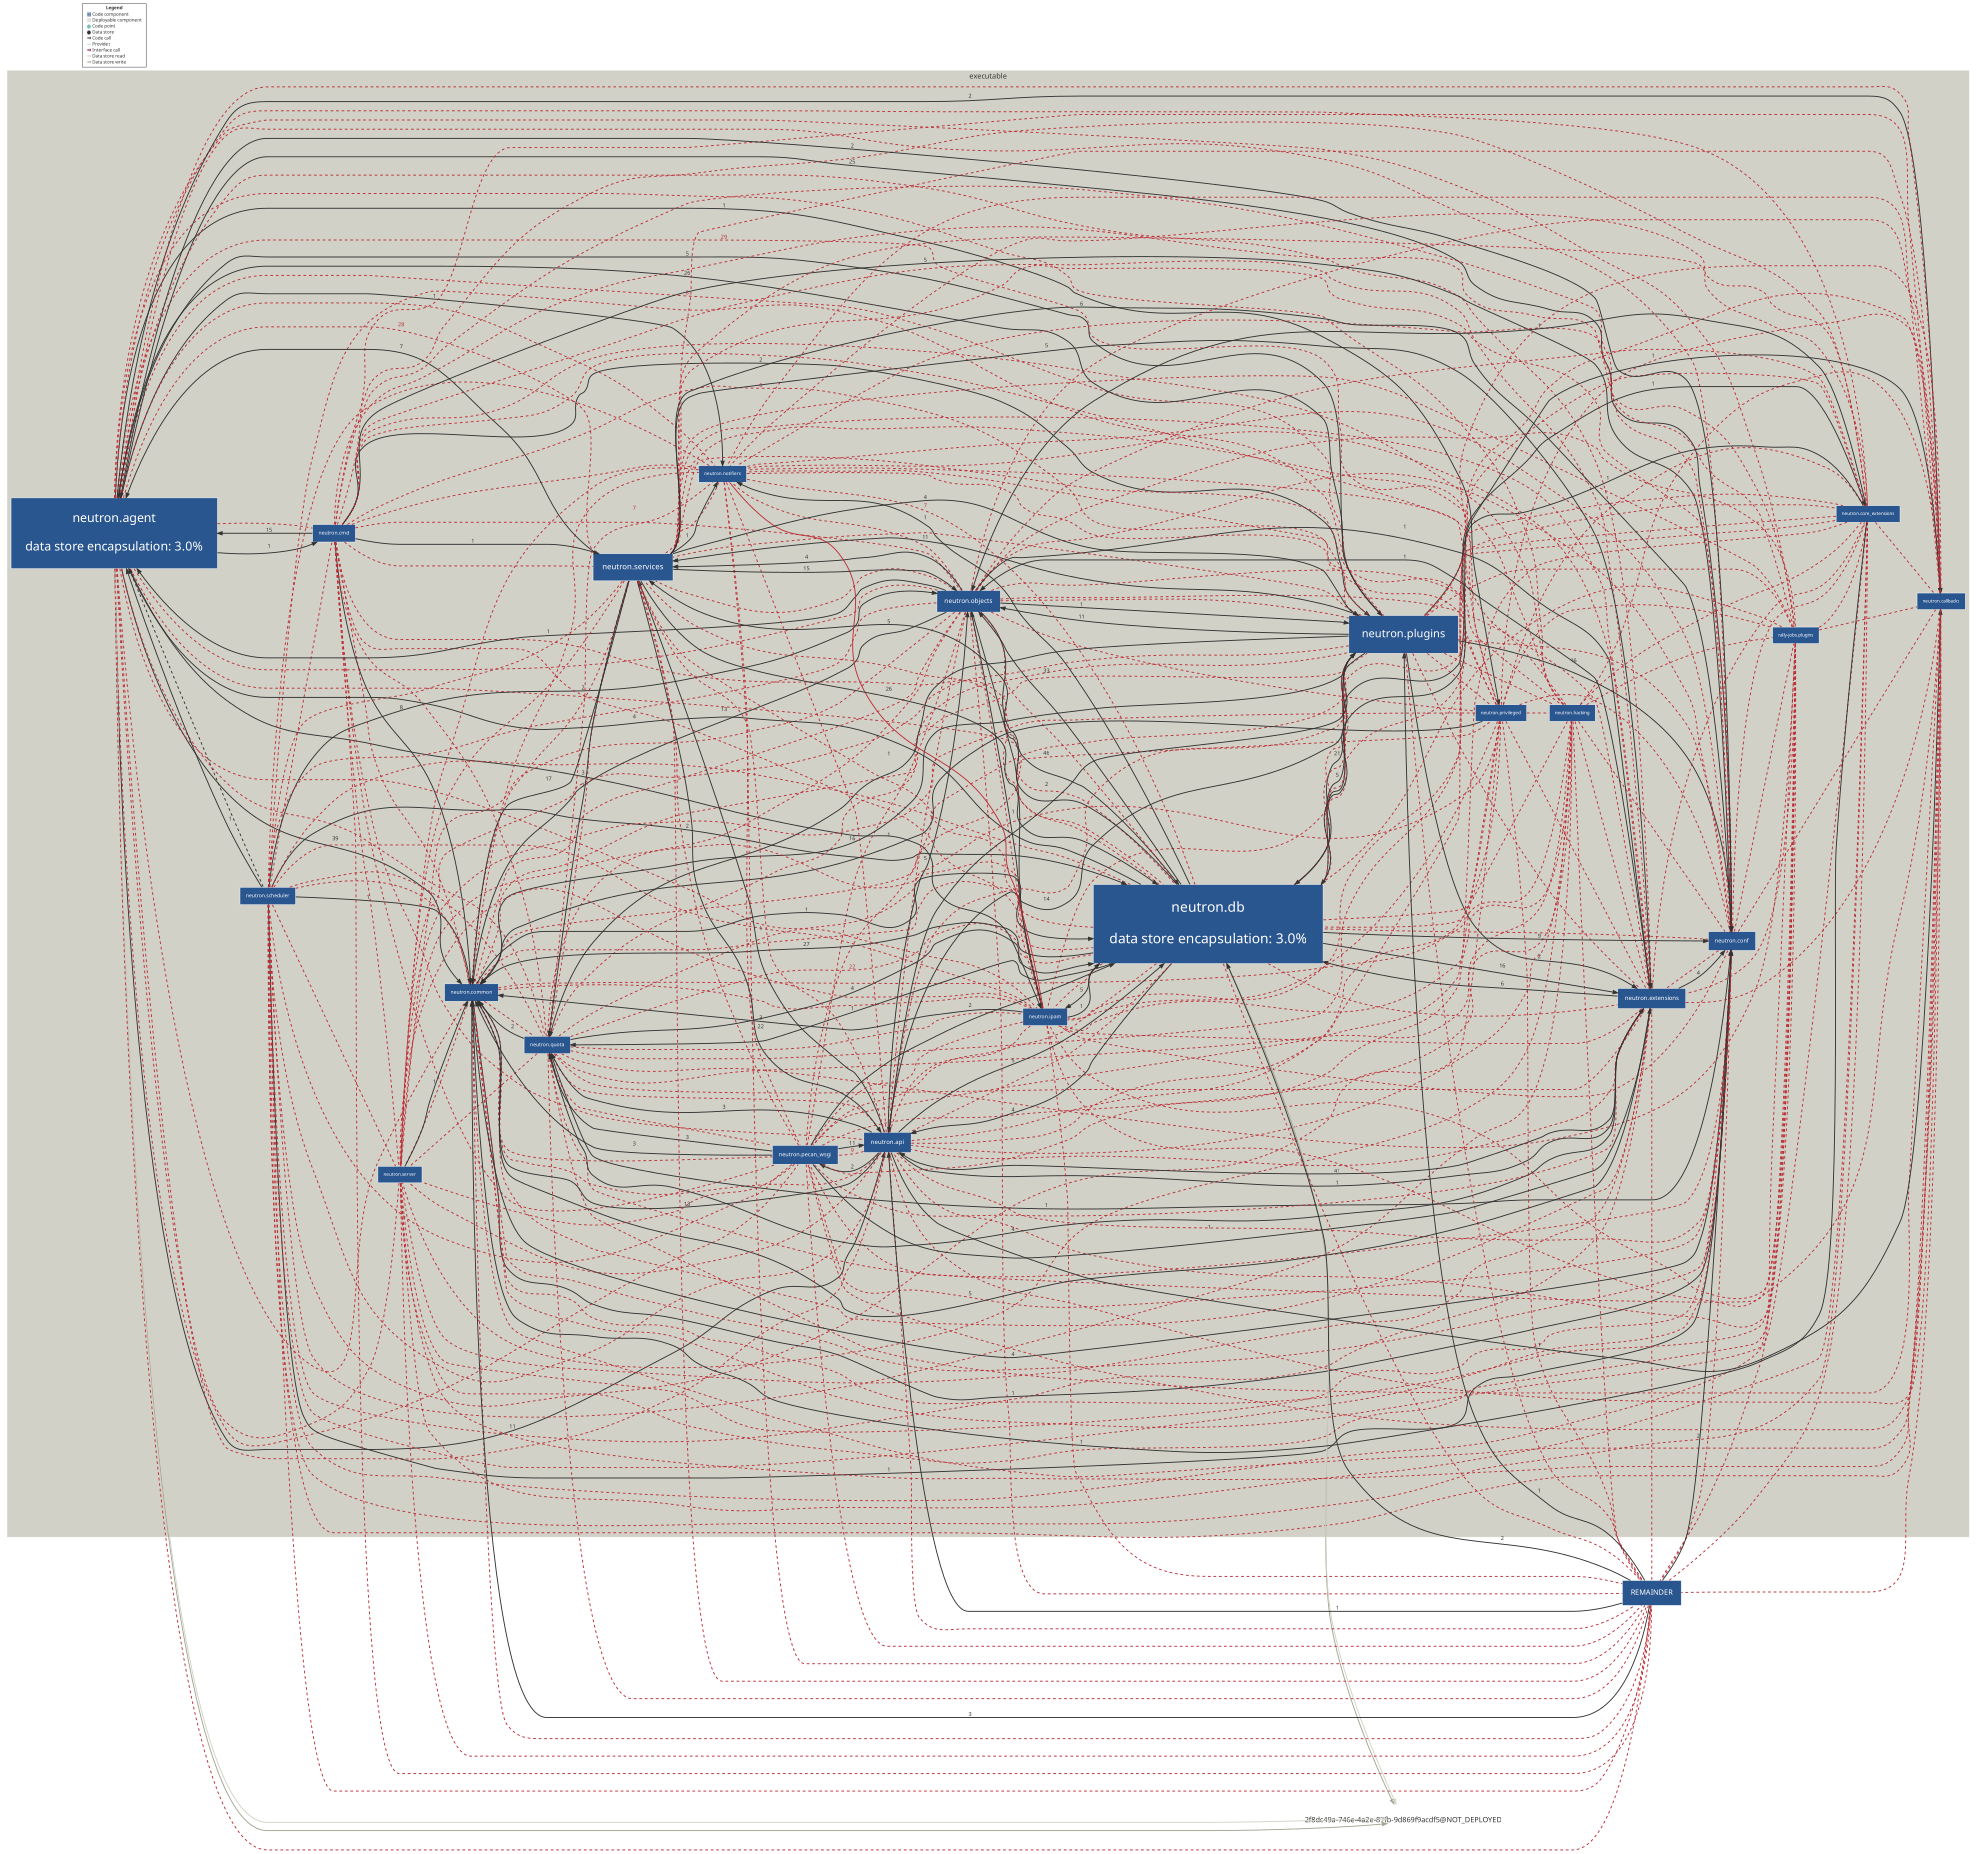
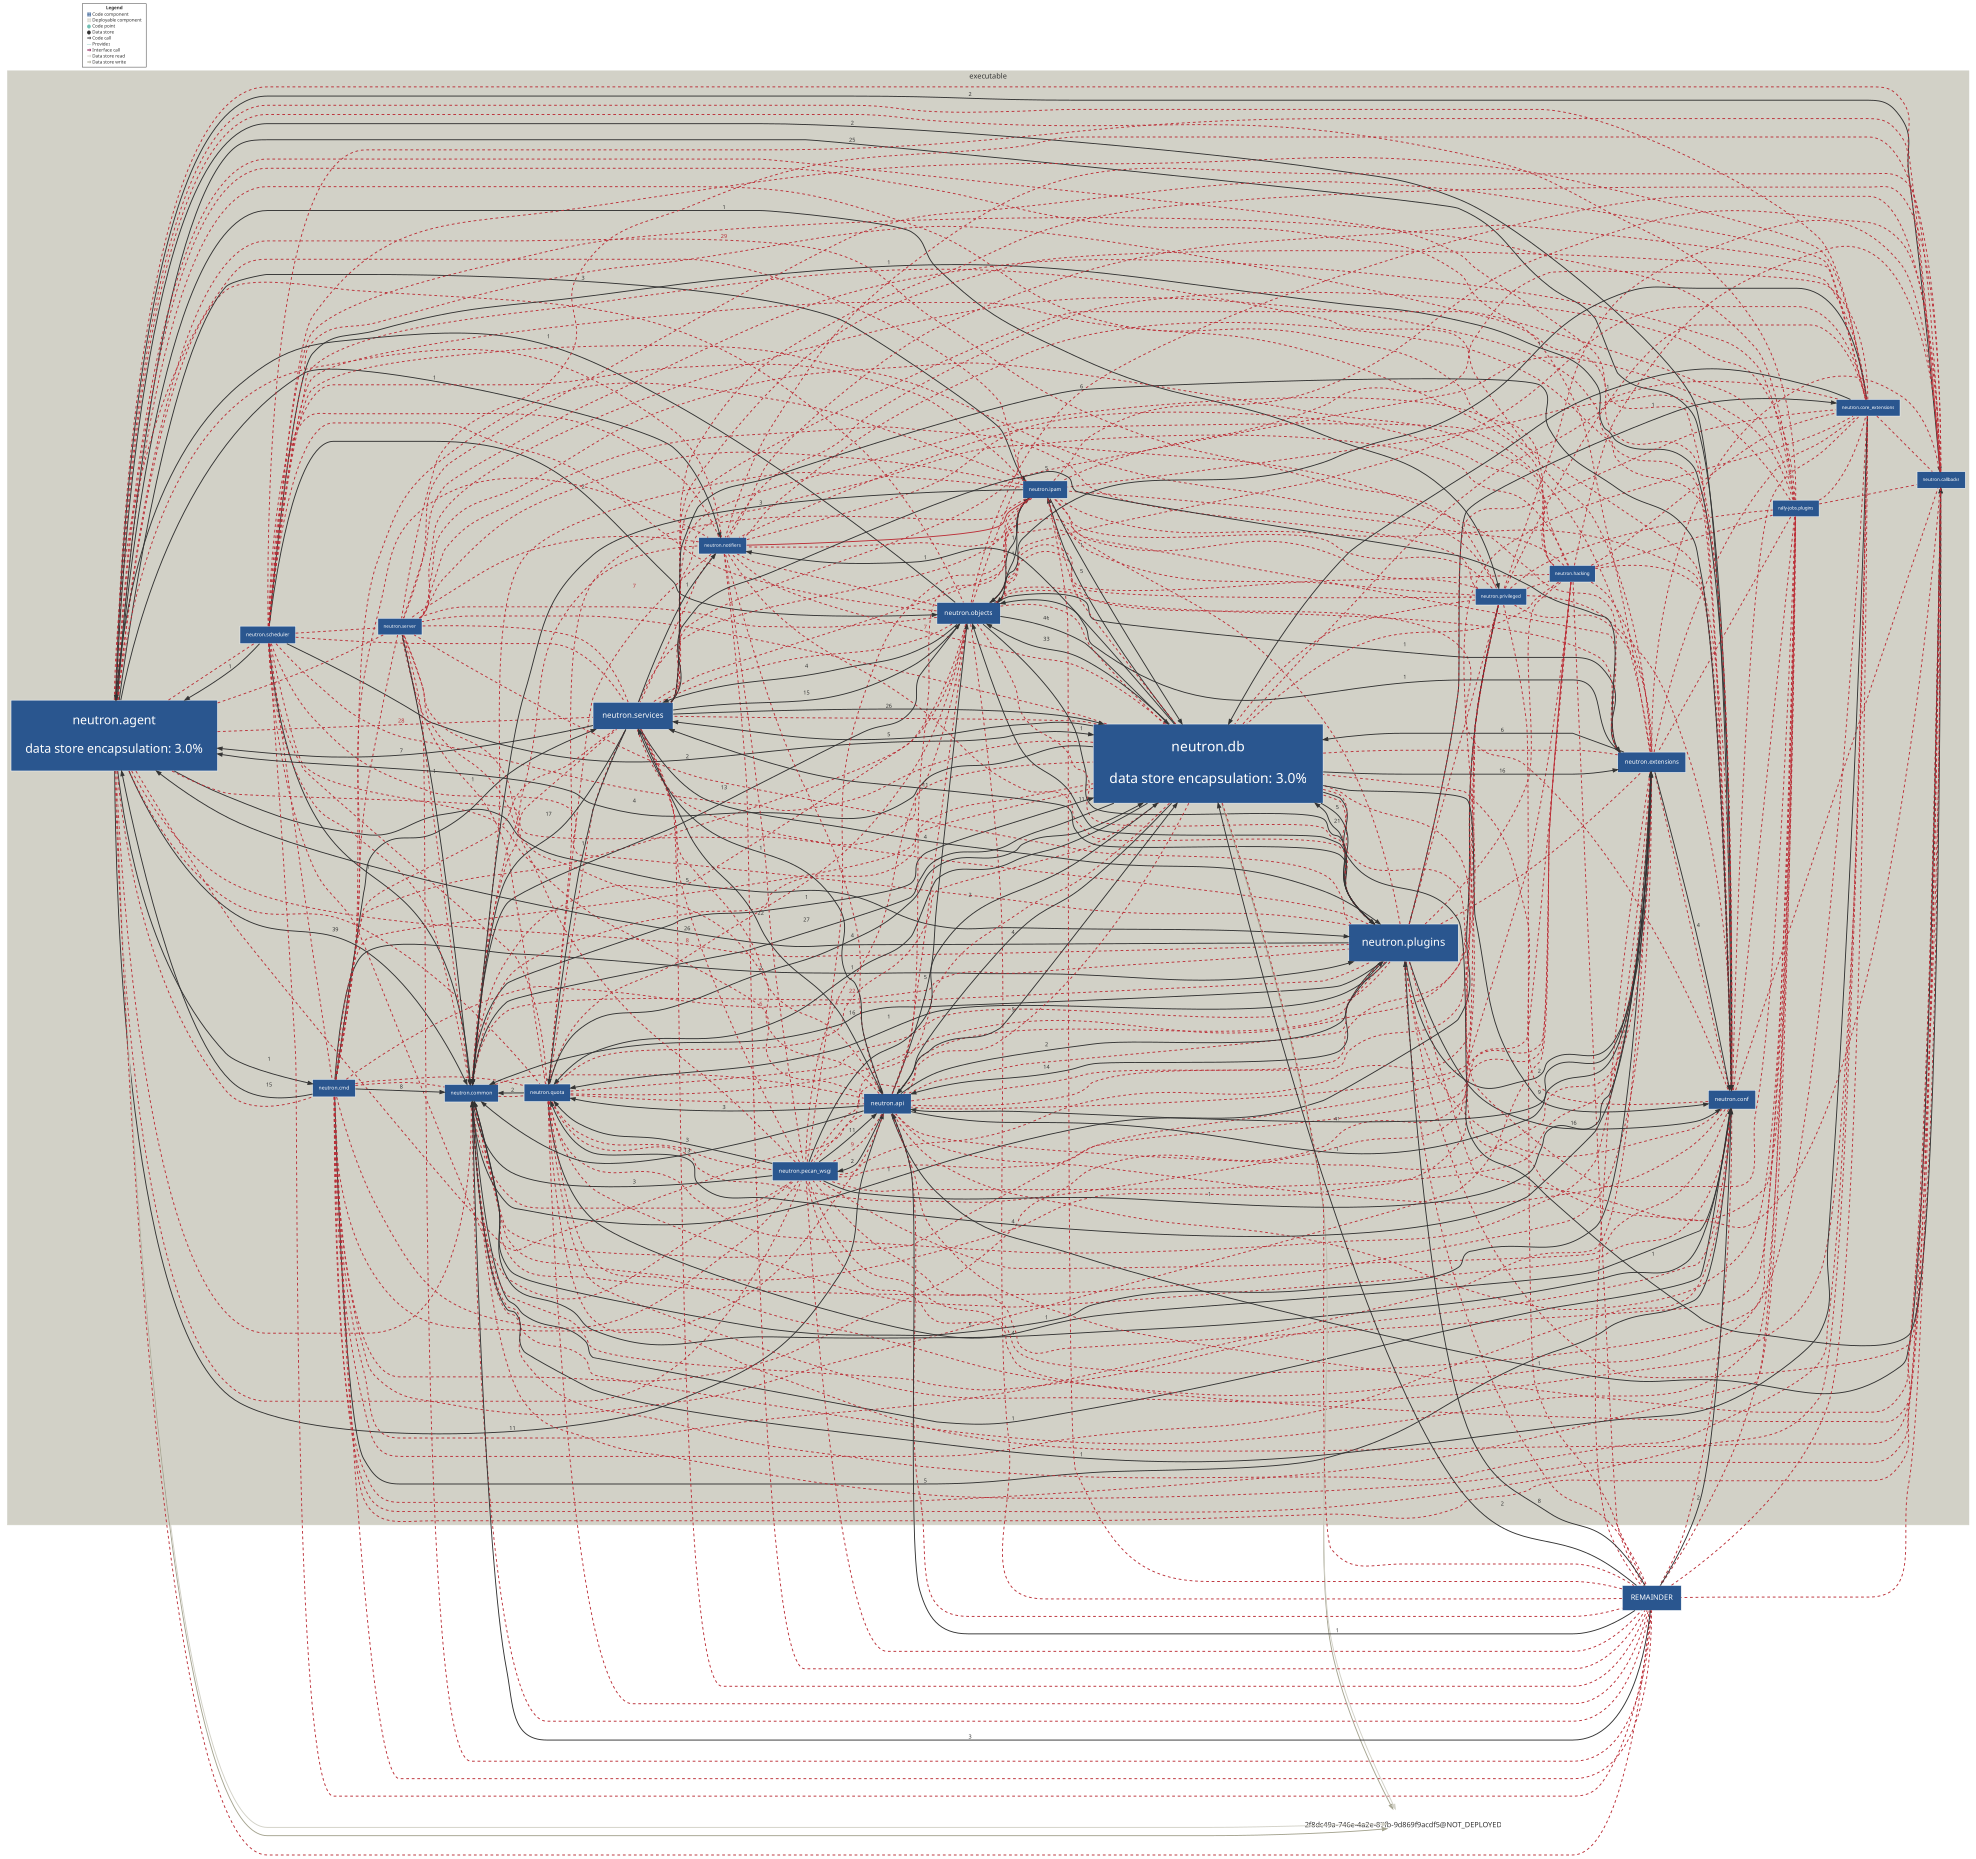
edge "neutron.agent data store encapsulation: 3.0%" -> "neutron.scheduler": color #323232 -> #bb2d36
edge "neutron.extensions" -> "neutron.server": removed
edge "REMAINDER" -> "neutron.plugins": label "  1" -> "  8"
